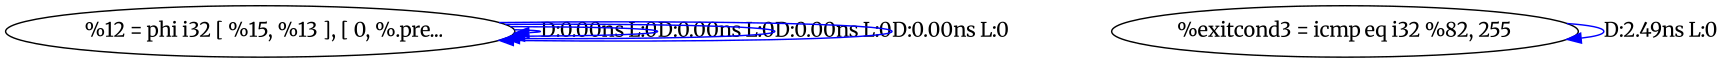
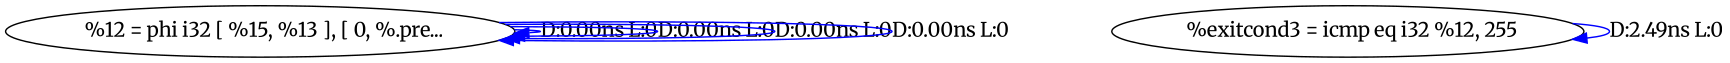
node "%exitcond3 = icmp eq i32 %82, 255": label "%exitcond3 = icmp eq i32 %82, 255" -> "%exitcond3 = icmp eq i32 %12, 255"
